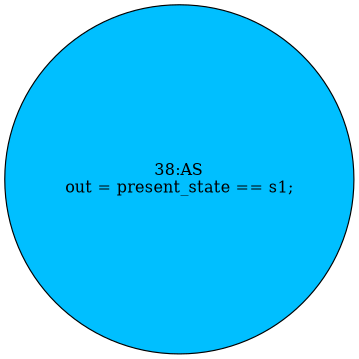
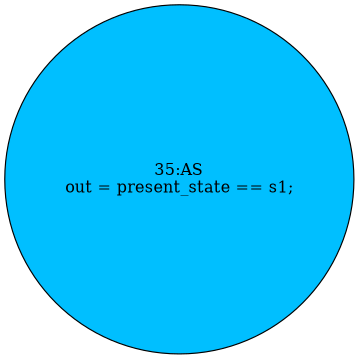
node "38:AS out = present_state == s1;": label "38:AS out = present_state == s1;" -> "35:AS out = present_state == s1;"
